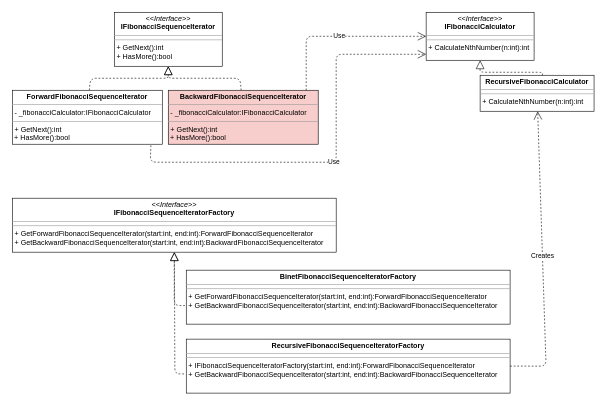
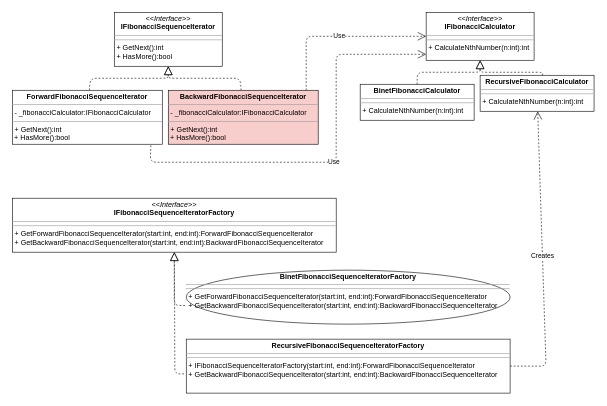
edge "BinetFibonacciCalculator + CalculateNthNumber(n:int):int" -> "<<Interface>> IFibonacciCalculator + CalculateNthNumber(n:int):int": added
node "BinetFibonacciCalculator + CalculateNthNumber(n:int):int": added
node "BinetFibonacciSequenceIteratorFactory + GetForwardFibonacciSequenceIterator(start:int, end:int):ForwardFibonacciSequenceIterator + GetBackwardFibonacciSequenceIterator(start:int, end:int):BackwardFibonacciSequenceIterator": shape rectangle -> ellipse
